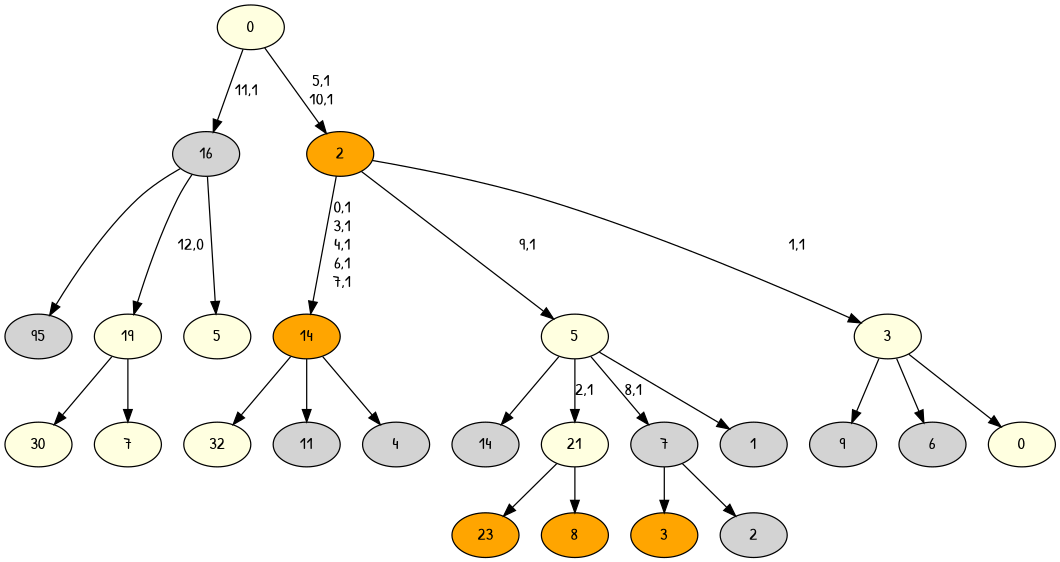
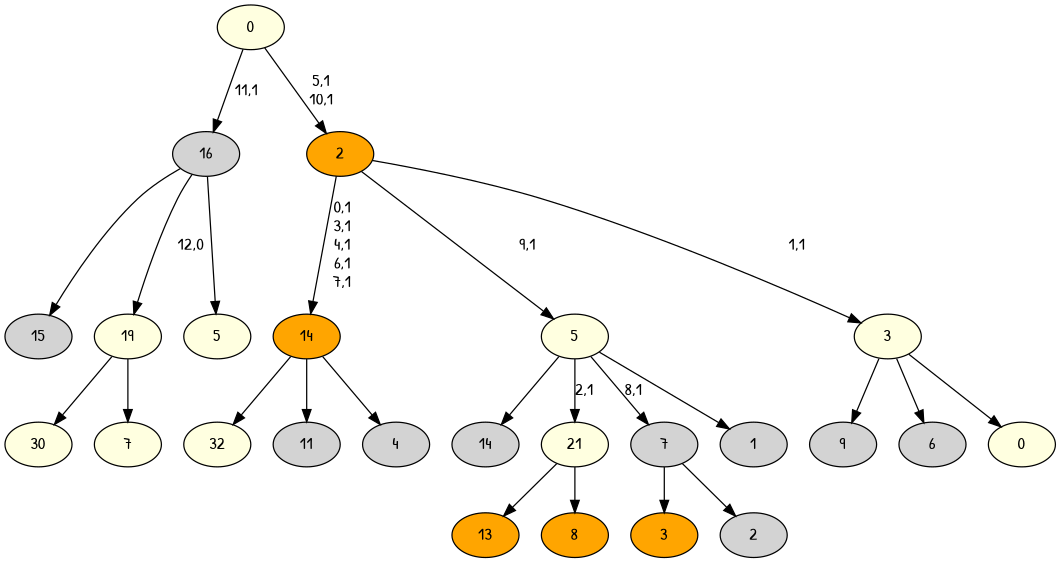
node "95": label "95" -> "15"
node "23": label "23" -> "13"
